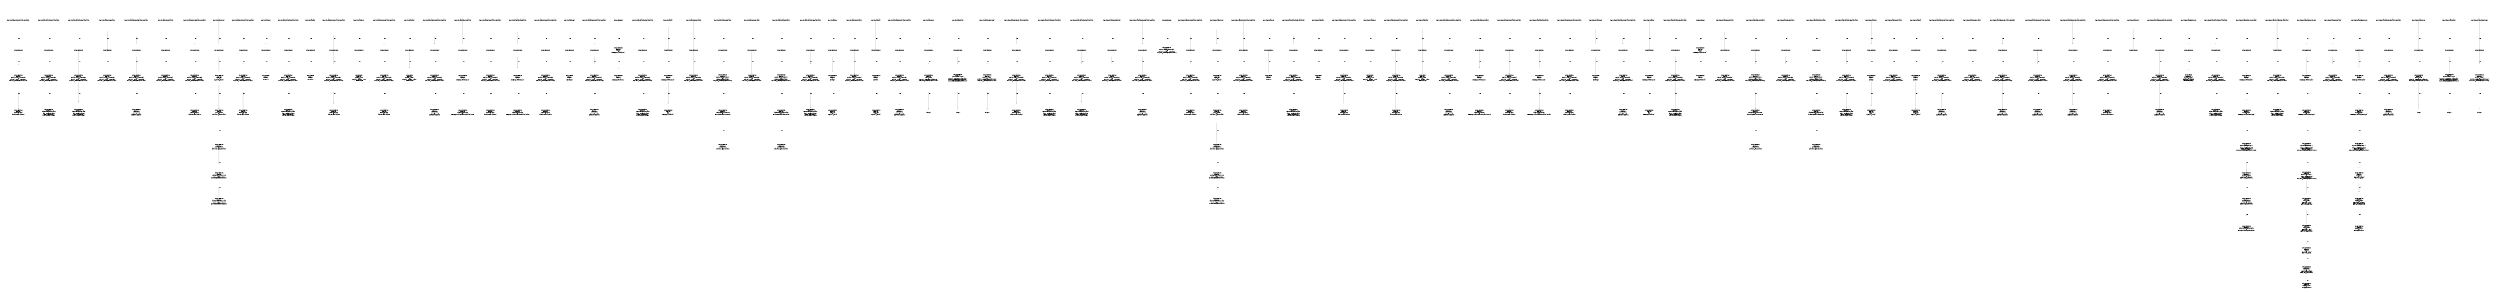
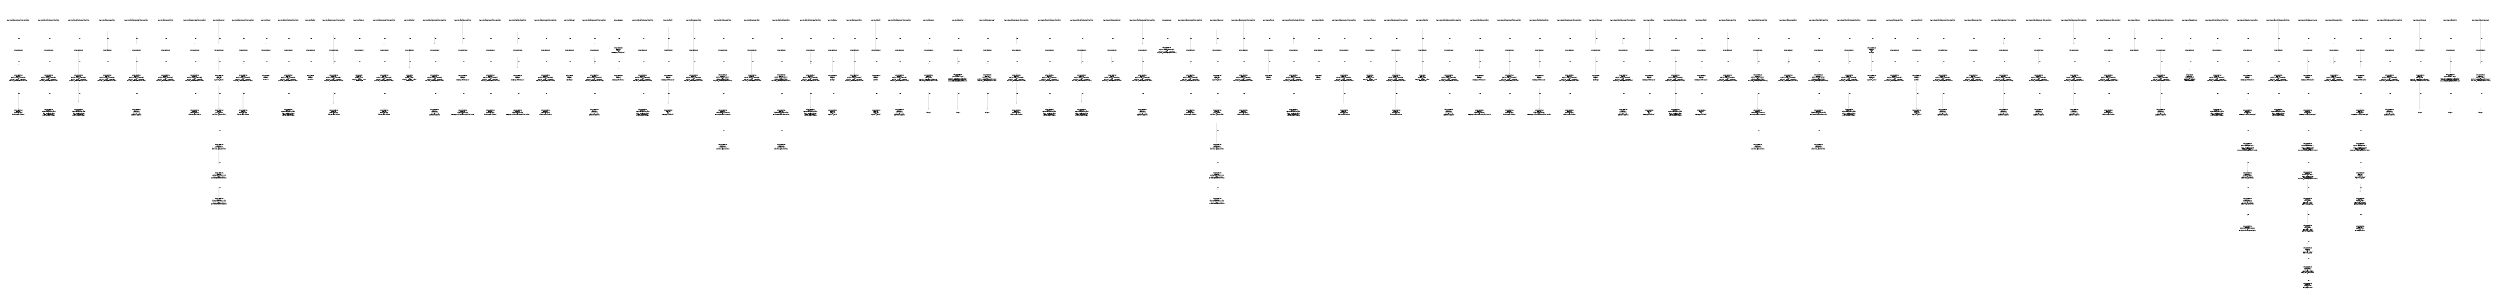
node "buggy_7.sol_AccountWallet_start()": added
node "buggy_7.sol_AccountWallet__stop()": removed
